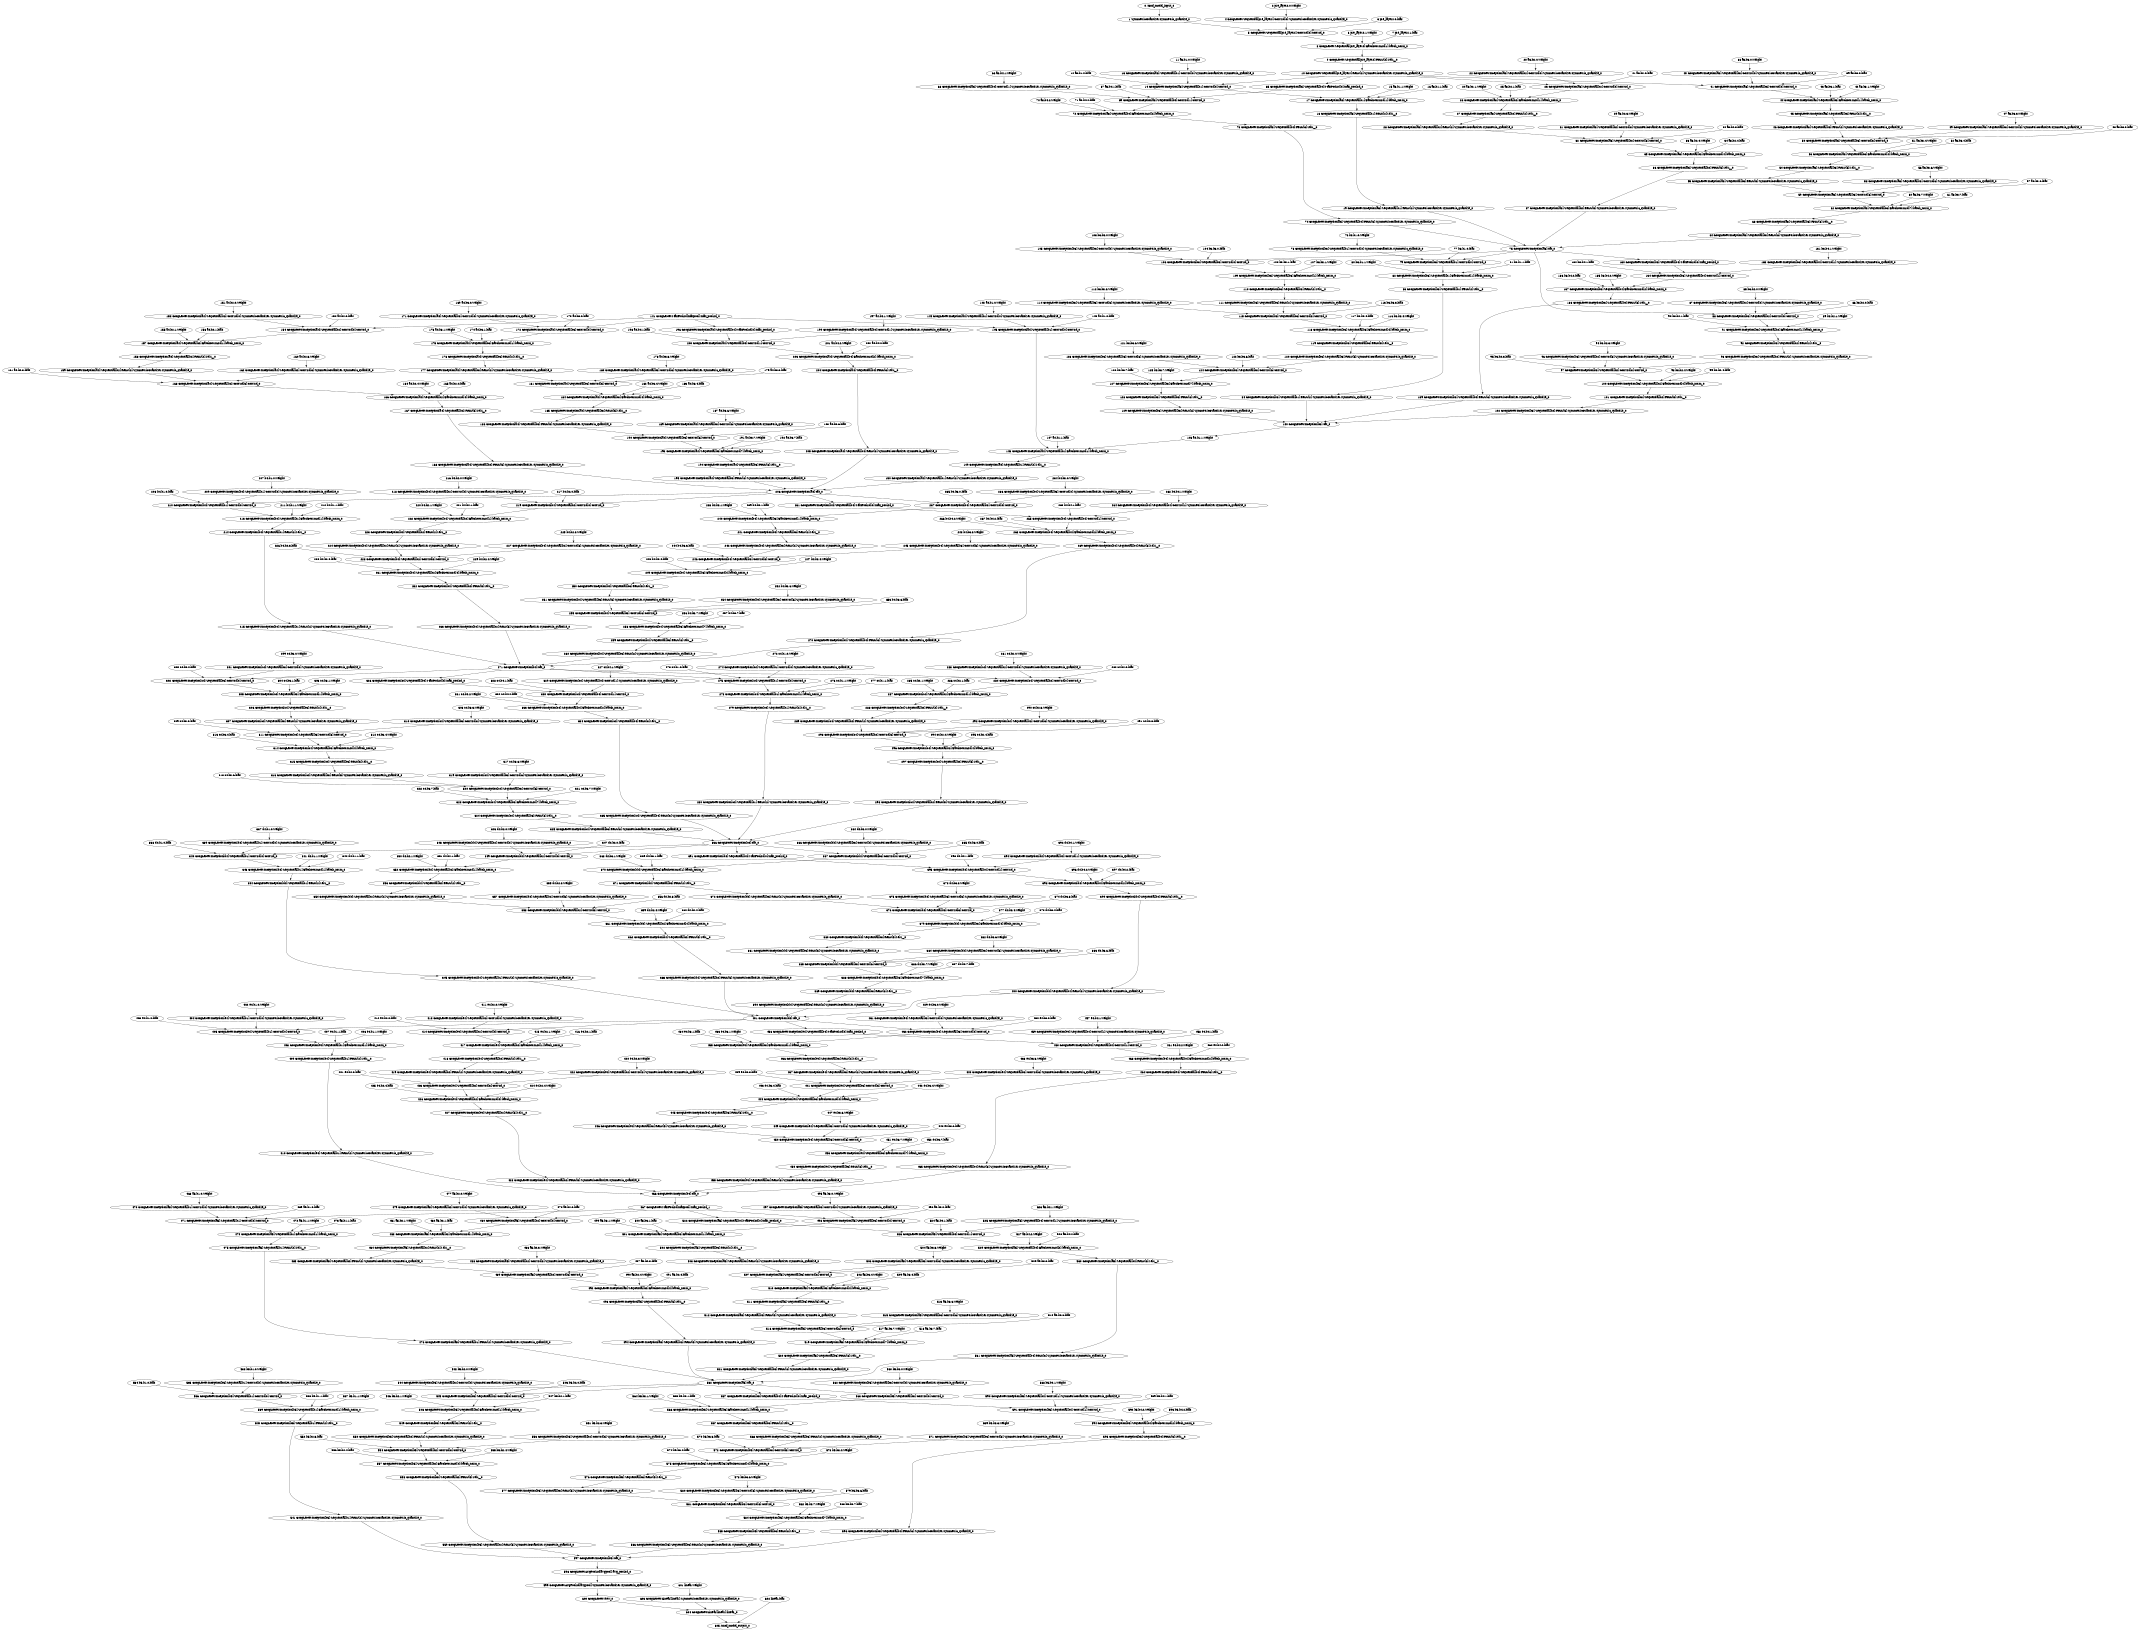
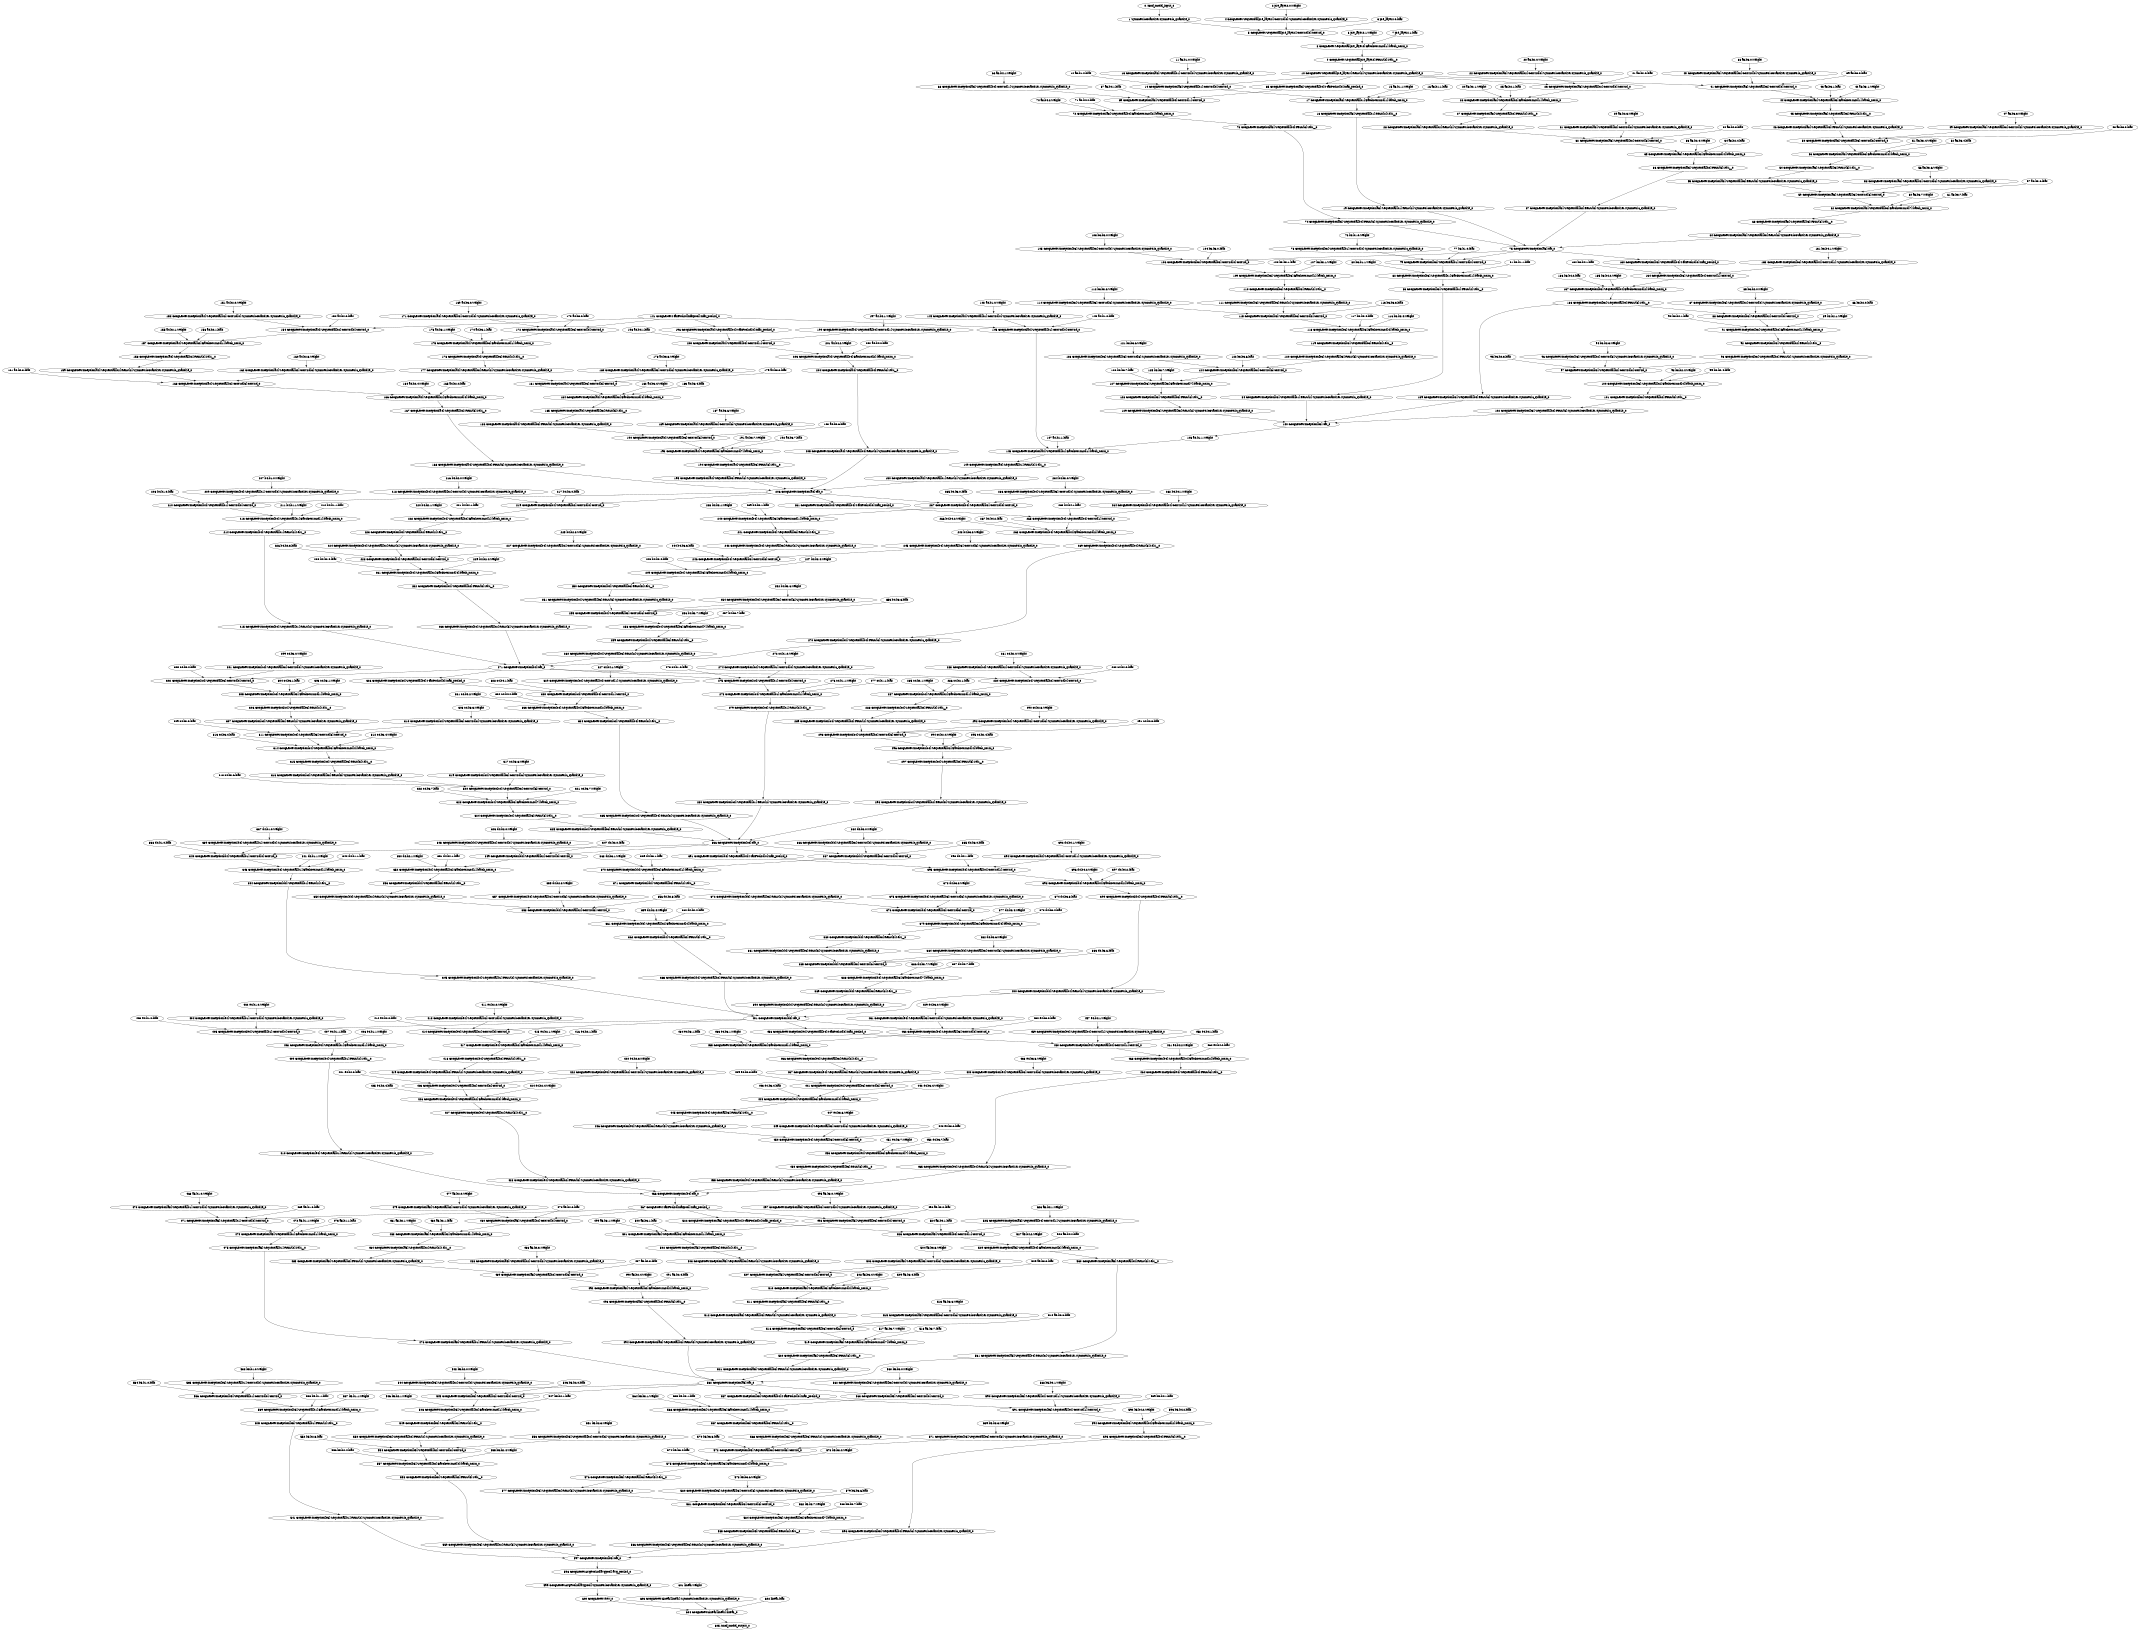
edge "75 GoogLeNet/Inception[a3]/cat_0" -> "88 GoogLeNet/Inception[b3]/Sequential[b2]/Conv2d[0]/conv2d_0": now "138 GoogLeNet/Inception[b3]/Sequential[b4]/ReLU[3]/relu__0" -> "88 GoogLeNet/Inception[b3]/Sequential[b2]/Conv2d[0]/conv2d_0"
edge "602 linear.bias" -> "605 /nncf_model_output_0": now "602 linear.bias" -> "604 GoogLeNet/Linear[linear]/linear_0"
